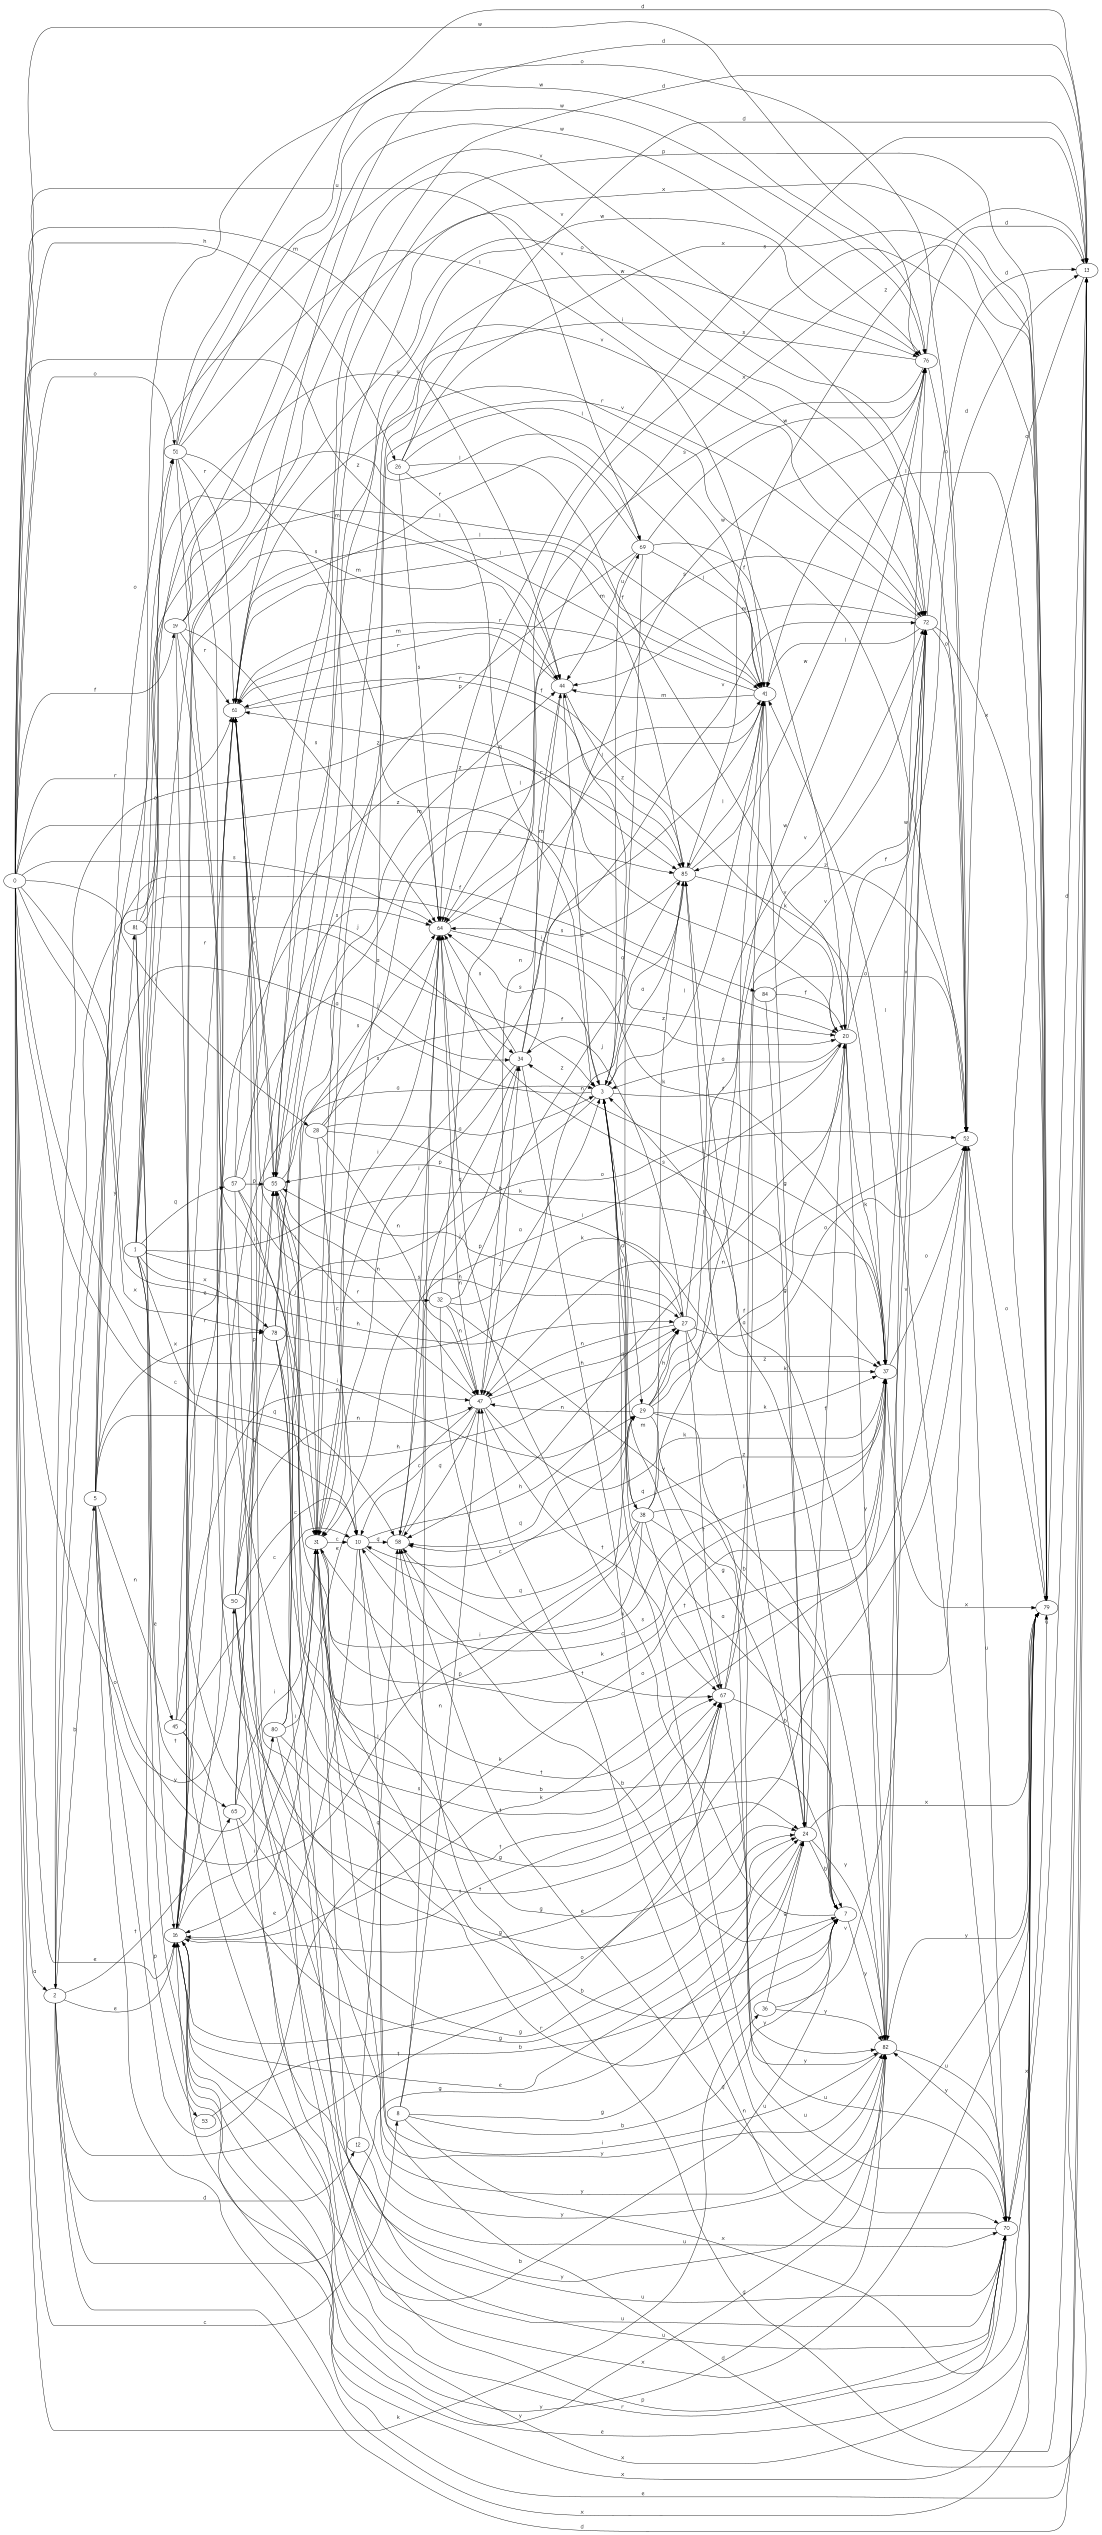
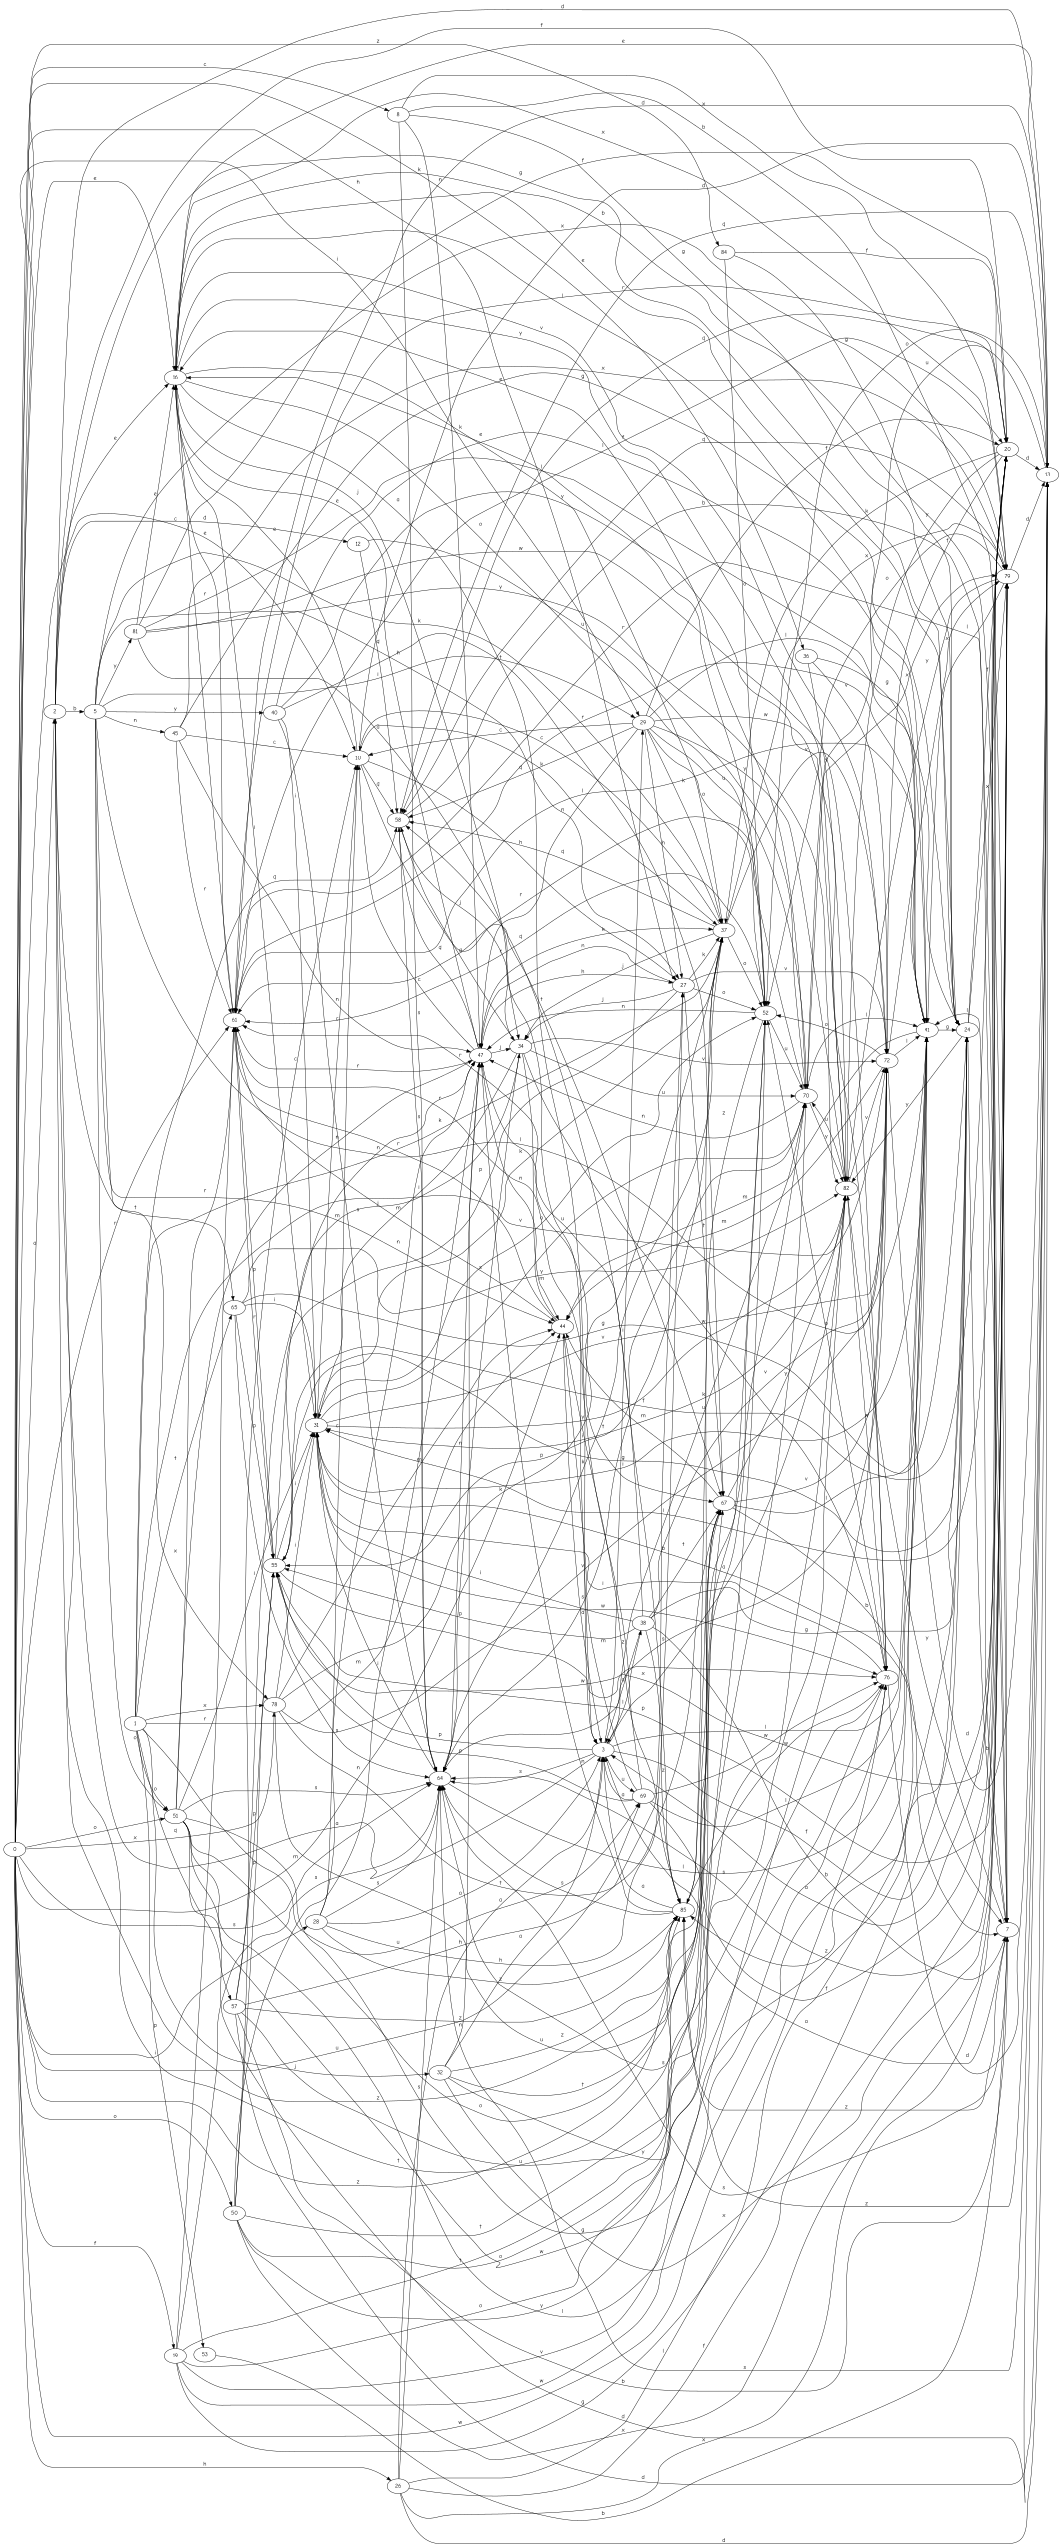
edge "85" -> "41": now "7" -> "41"
edge "29" -> "52": added, label "o"
edge "51" -> "47": added, label "n"
node "80": label "80" -> "40"
